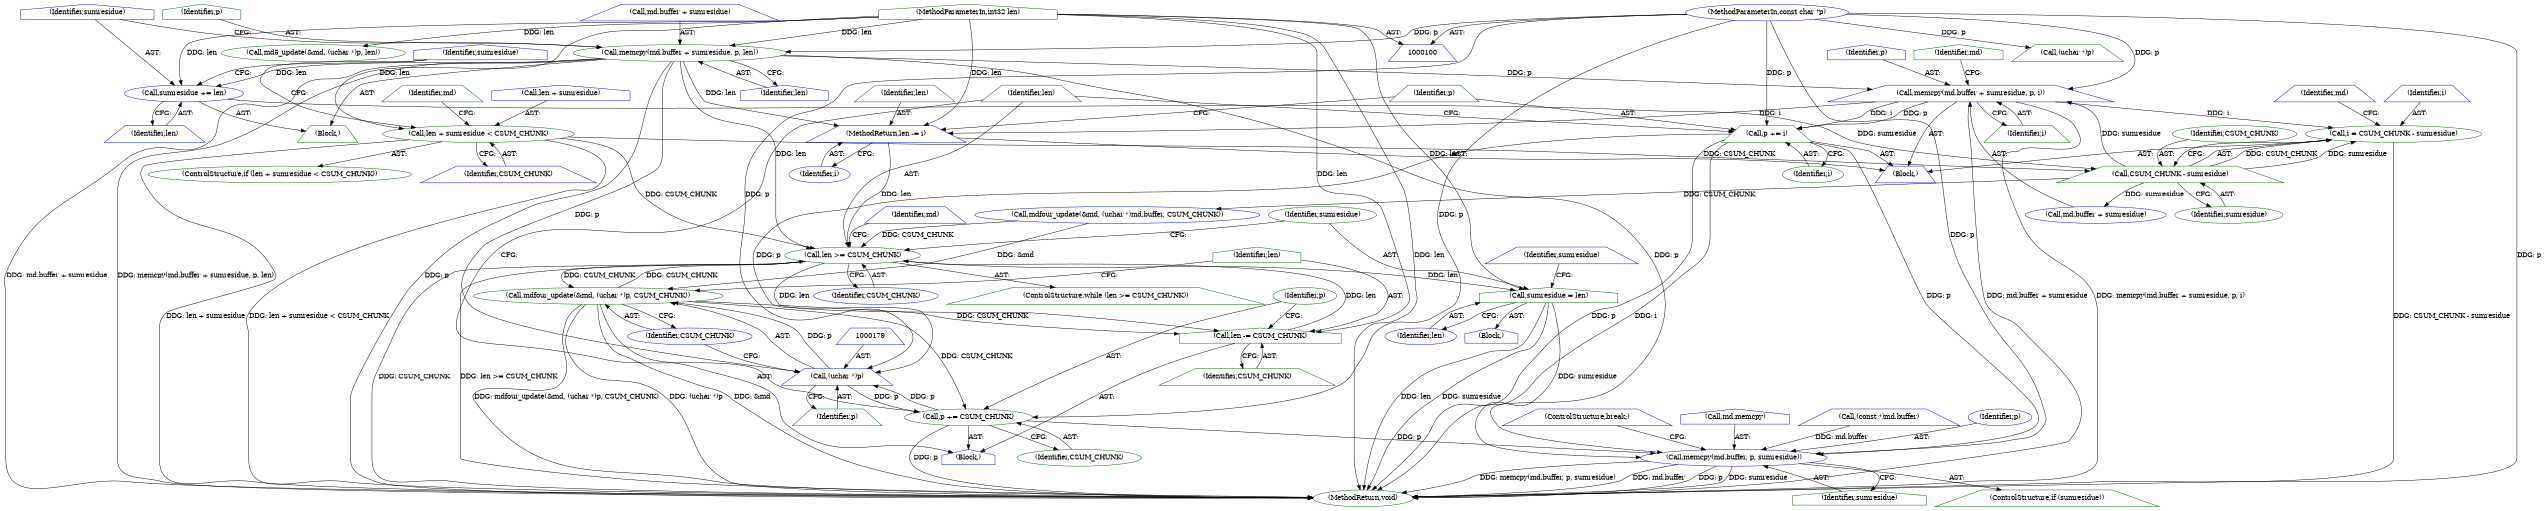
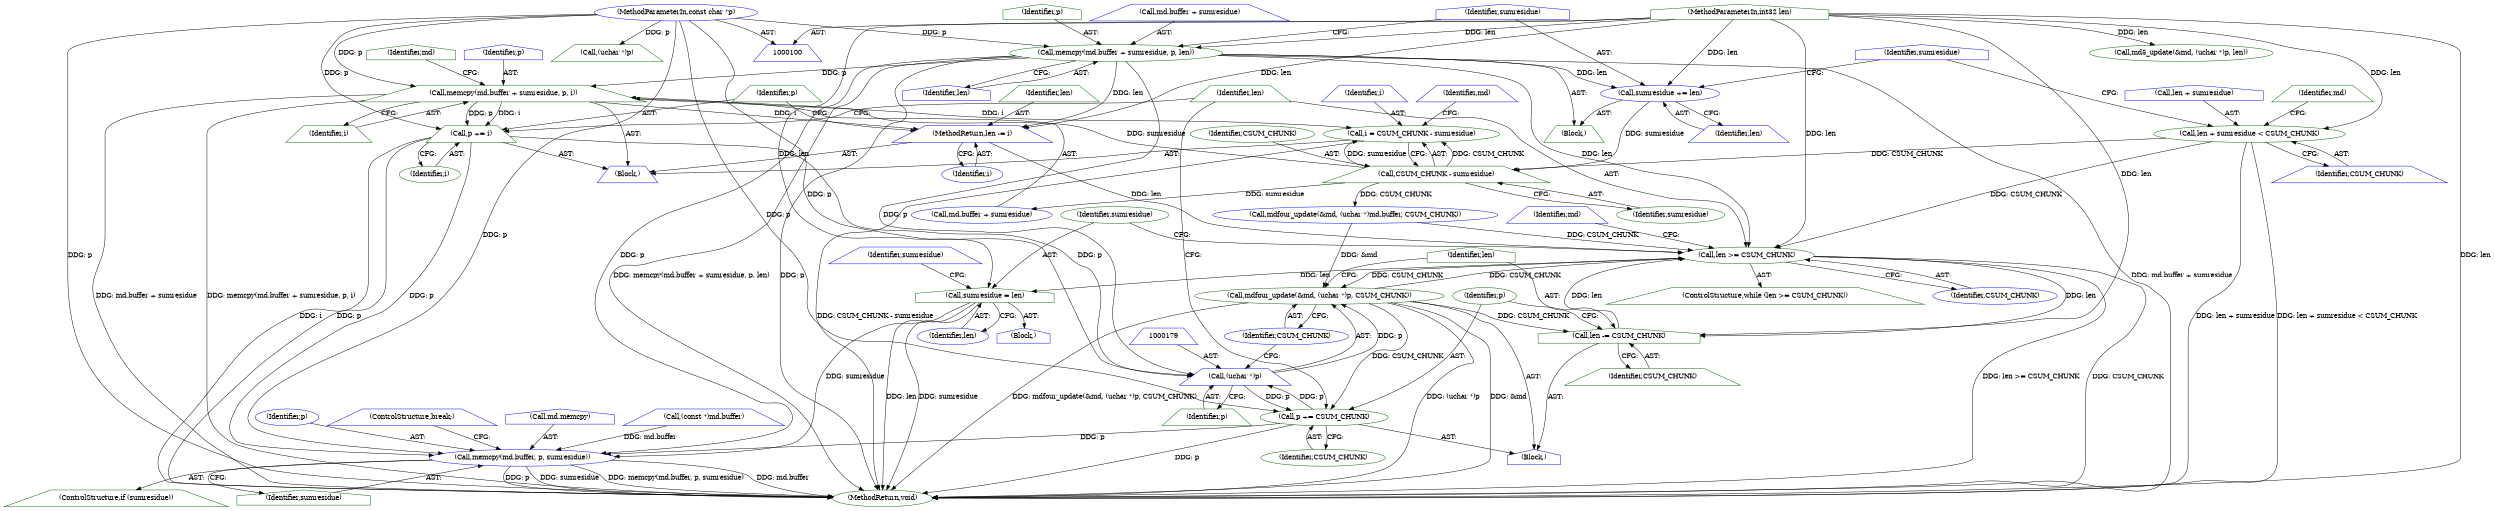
node "(Call,memcpy(md.buffer + sumresidue, p, i))": color blue -> darkgreen
edge "(MethodParameterIn,int32 len)" -> "(Call,len >= CSUM_CHUNK)": added, label "DDG: len"
node "(ControlStructure,if (len + sumresidue < CSUM_CHUNK))": removed
